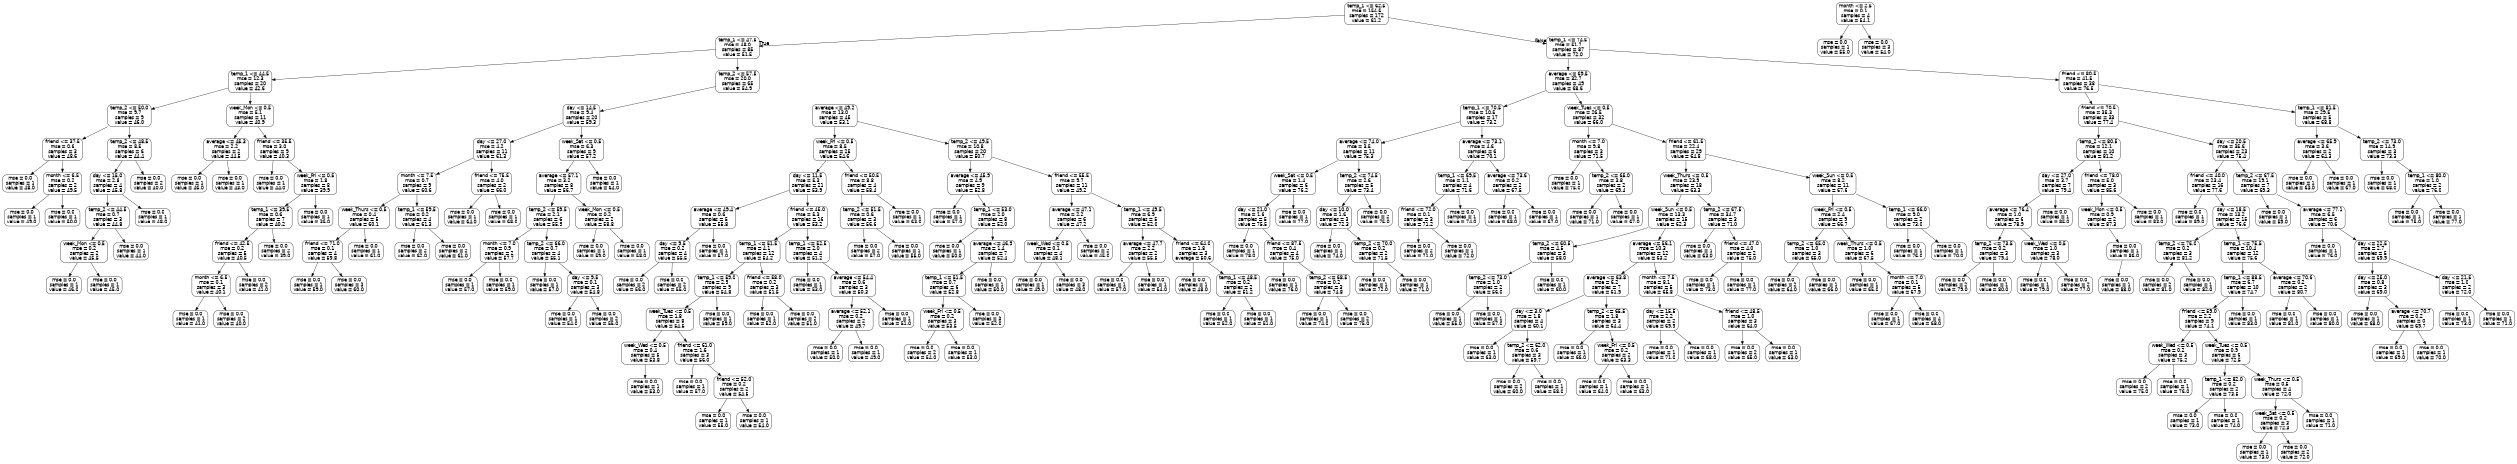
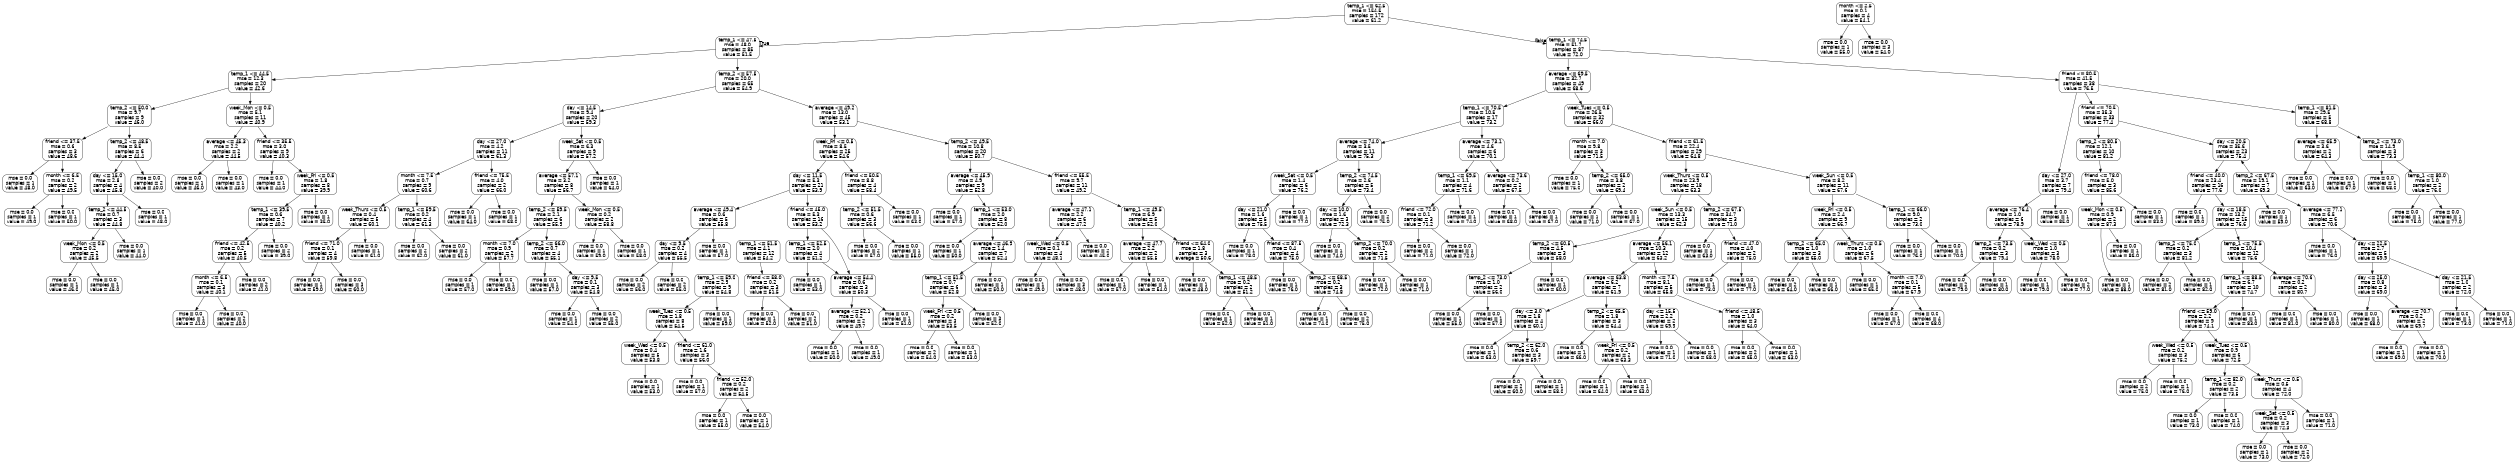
edge "temp_2 <= 57.5 mse = 20.0 samples = 65 value = 54.9" -> "average <= 49.2 mse = 13.0 samples = 45 value = 53.1": added
edge "temp_2 <= 80.5 mse = 12.1 samples = 10 value = 81.2" -> "day <= 27.0 mse = 3.7 samples = 7 value = 79.4": now "friend <= 80.5 mse = 41.5 samples = 38 value = 76.5" -> "day <= 27.0 mse = 3.7 samples = 7 value = 79.4"
edge "day <= 20.5 mse = 35.6 samples = 23 value = 75.4" -> "temp_2 <= 67.5 mse = 19.1 samples = 7 value = 69.3": reversed
edge "friend <= 45.0 mse = 5.3 samples = 16 value = 53.2" -> "temp_1 <= 51.5 mse = 4.1 samples = 12 value = 54.2": now "friend <= 45.0 mse = 5.3 samples = 16 value = 53.2" -> "average <= 54.4 mse = 0.6 samples = 3 value = 50.3"
edge "temp_1 <= 51.5 mse = 4.1 samples = 12 value = 54.2" -> "temp_1 <= 59.0 mse = 2.9 samples = 9 value = 54.8": removed
edge "mse = 0.0 samples = 1 value = 86.0" -> "mse = 0.0 samples = 1 value = 88.0": now "week_Mon <= 0.5 mse = 0.9 samples = 2 value = 87.3" -> "mse = 0.0 samples = 1 value = 88.0"
edge "mse = 0.0 samples = 2 value = 81.0" -> "temp_2 <= 75.0 mse = 0.2 samples = 3 value = 81.2": reversed
node "average <= 70.7 mse = 0.2 samples = 0 value = 69.7": label "average <= 70.7 mse = 0.2 samples = 0 value = 69.7" -> "average <= 70.7 mse = 0.2 samples = 2 value = 69.7"
